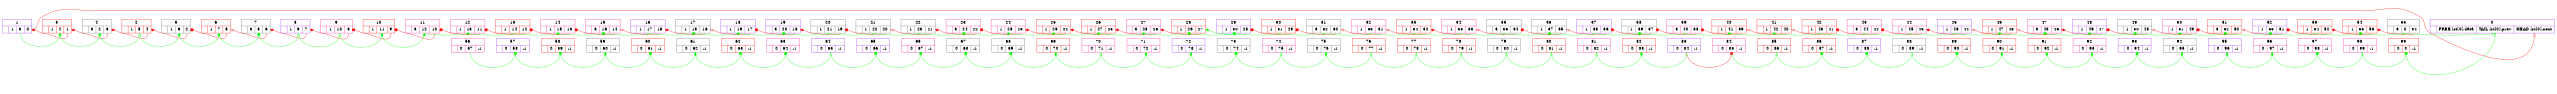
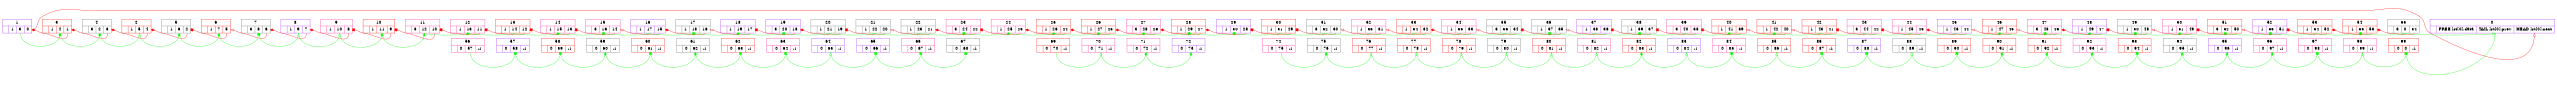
edge "29" -> "28": color green -> red
node "68": removed
node "73": removed
node "93": color purple -> red
edge "83" -> "84": color red -> green
